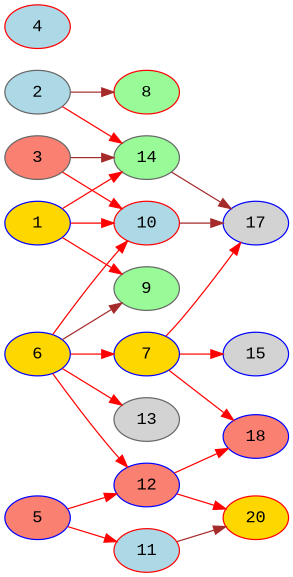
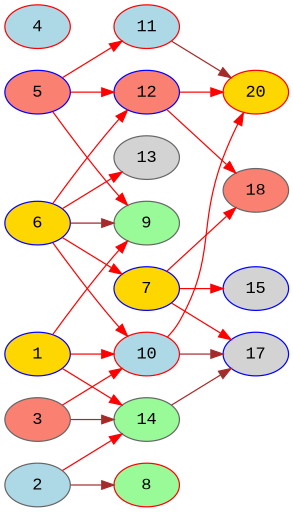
edge "5" -> "9": added
edge "10" -> "20": added
node "18": color blue -> gray40
